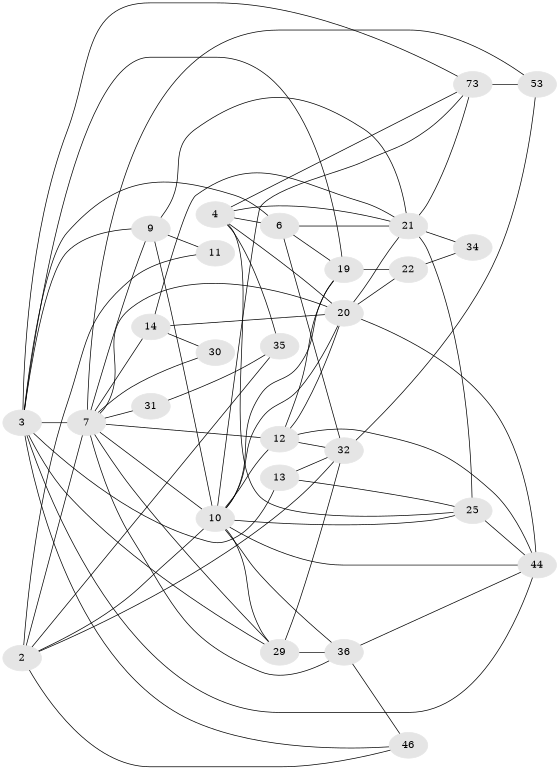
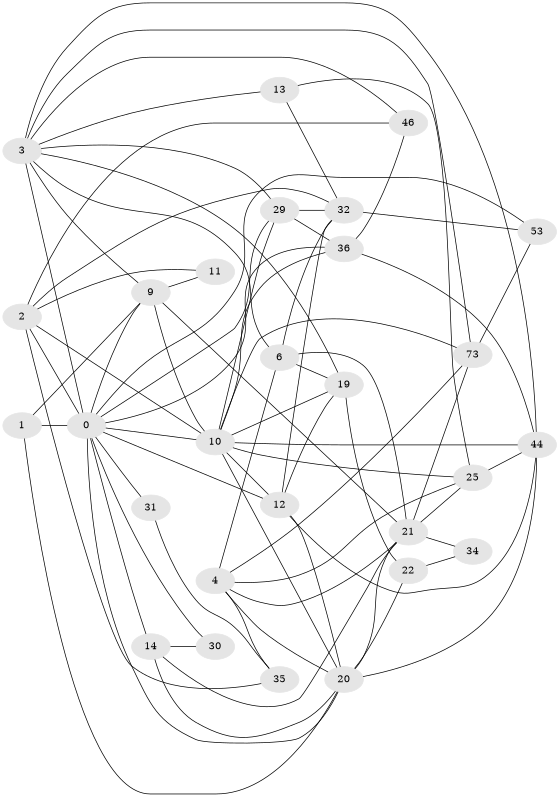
node "7": label "7" -> "0"
node "1": added
